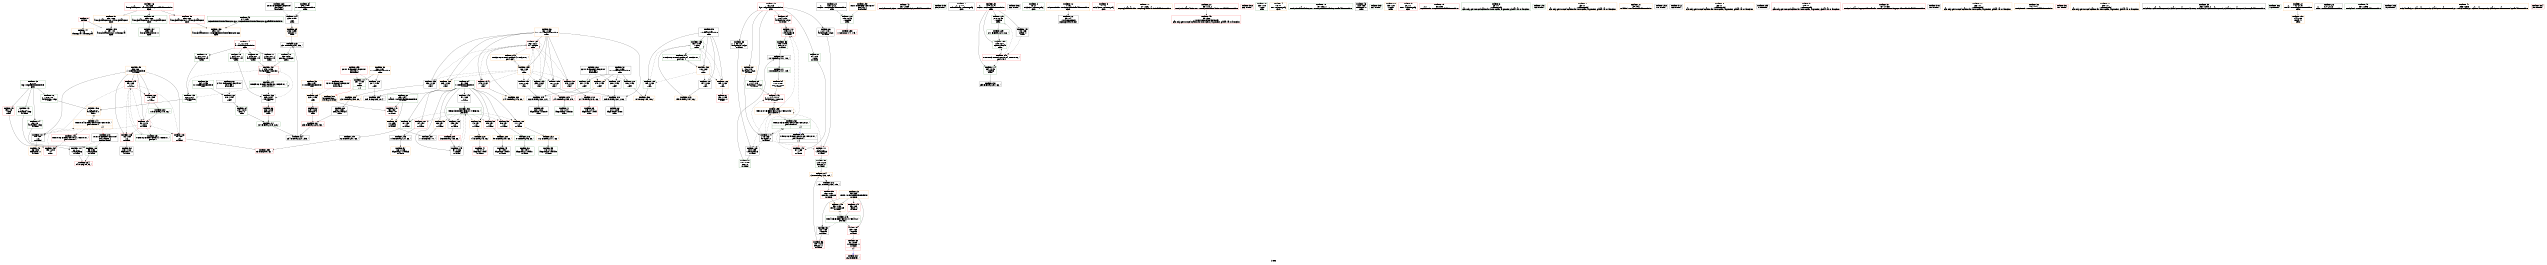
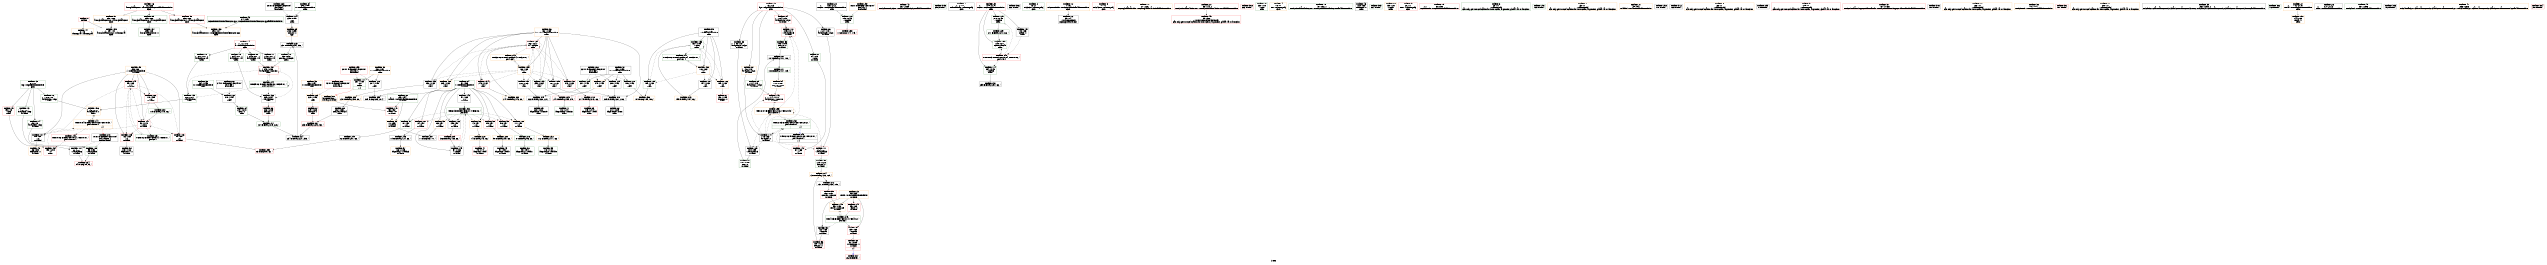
node "NodeID: 69": text "main" -> "cpp"
